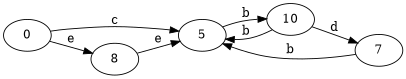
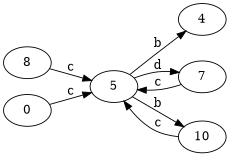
node "4": added
edge "10" -> "5": label "b" -> "c"
edge "10" -> "7": now "5" -> "7"
edge "8" -> "5": label "e" -> "c"
edge "0" -> "8": removed, label "e"
edge "7" -> "5": label "b" -> "c"
